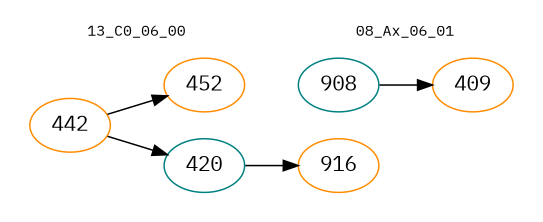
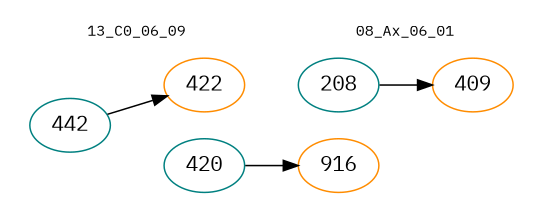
cluster "13_C0_06_00": label "13_C0_06_00" -> "13_C0_06_09"
node "452": label "452" -> "422"
node "908": label "908" -> "208"
node "442": color darkorange -> teal
edge "442" -> "420": removed
